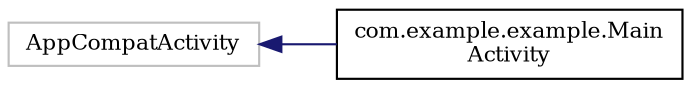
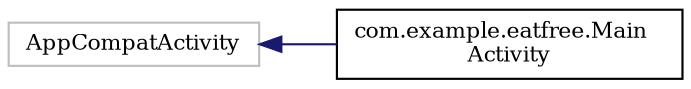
node "com.example.example.Main Activity": label "com.example.example.Main Activity" -> "com.example.eatfree.Main Activity"
